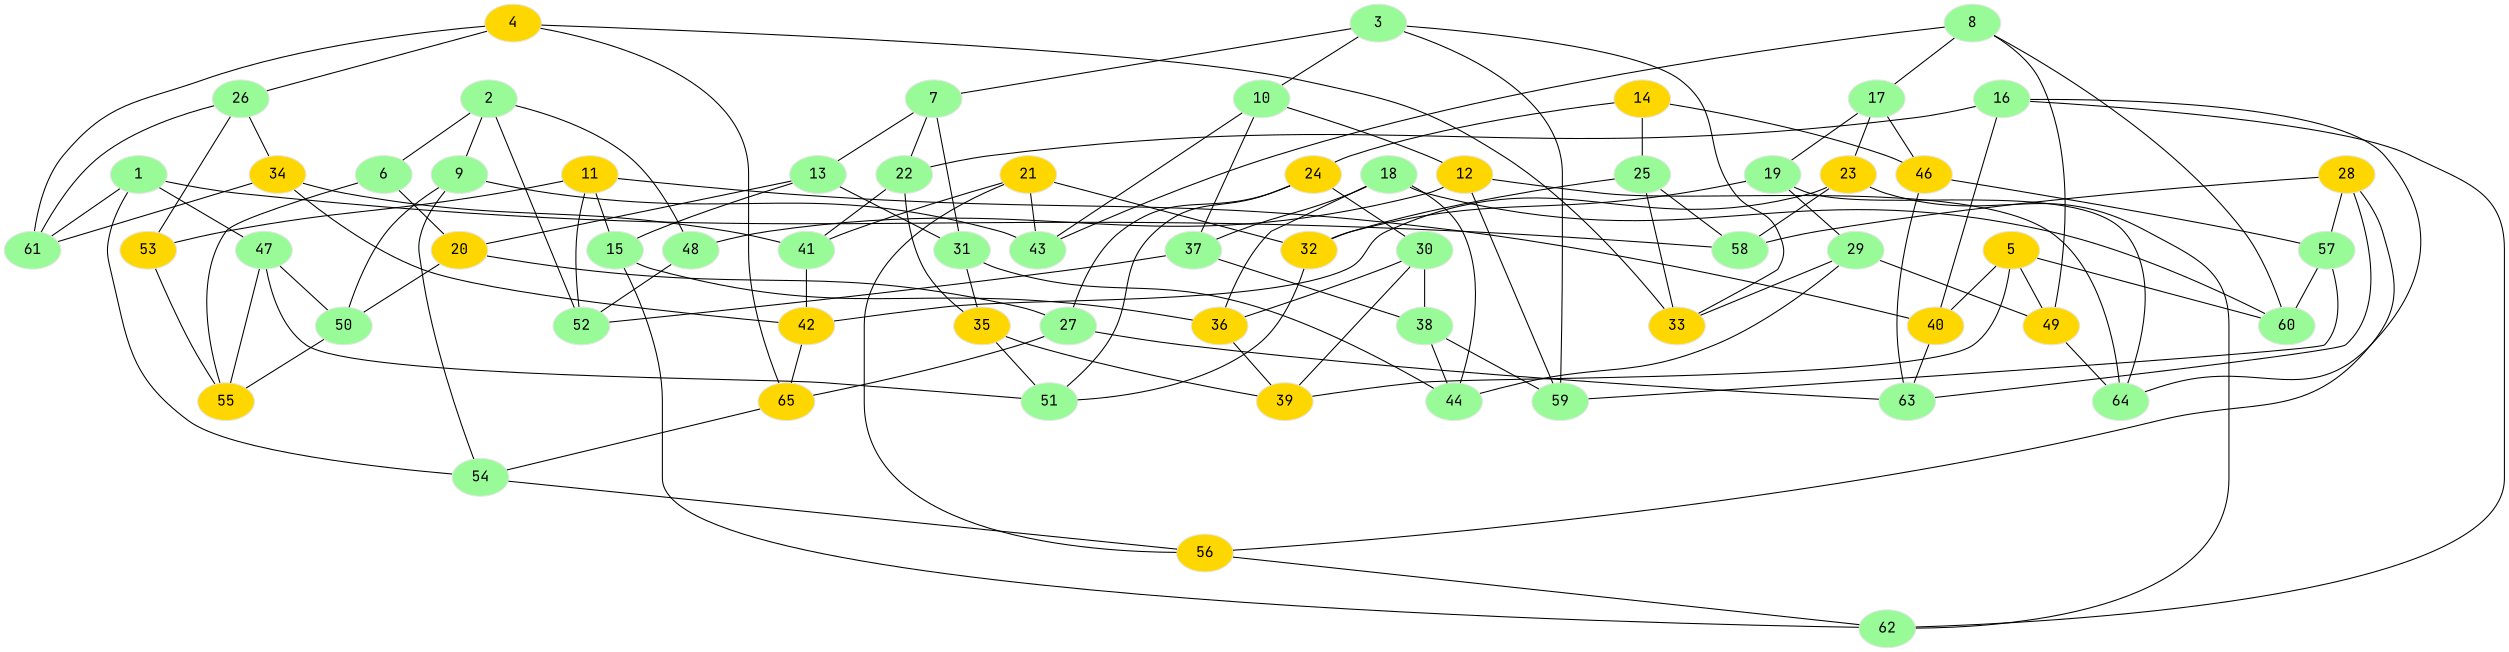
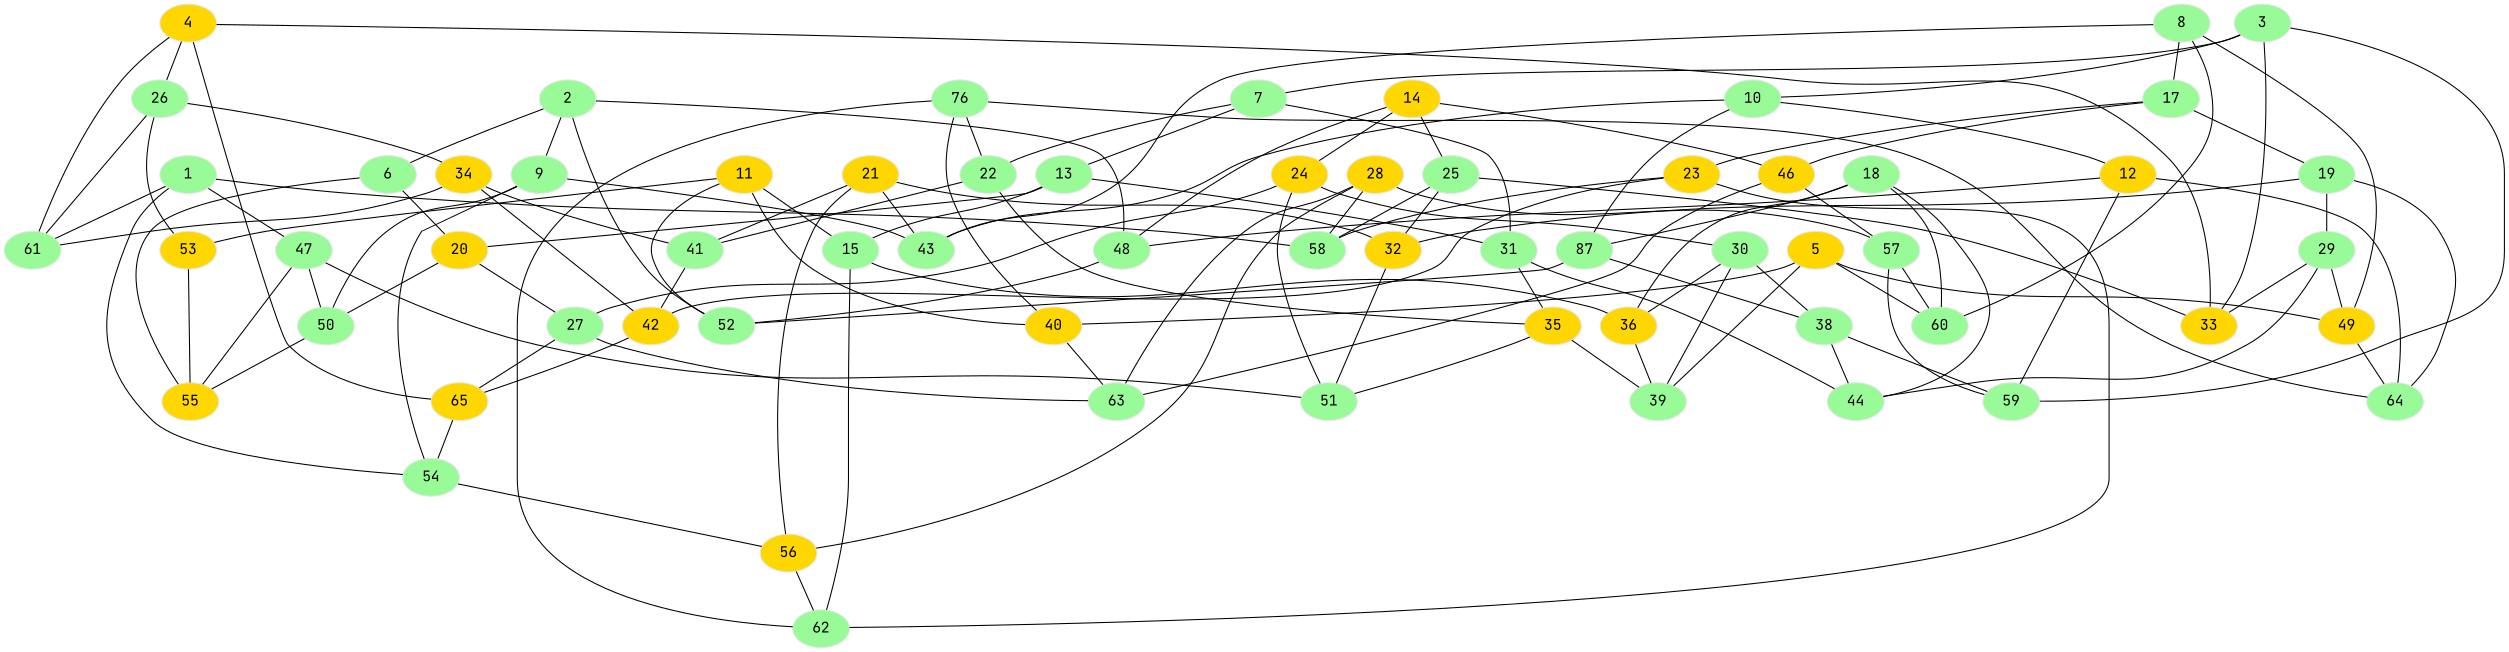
node "16": label "16" -> "76"
edge "14" -- "48": added
node "37": label "37" -> "87"
node "39": fillcolor gold -> palegreen
